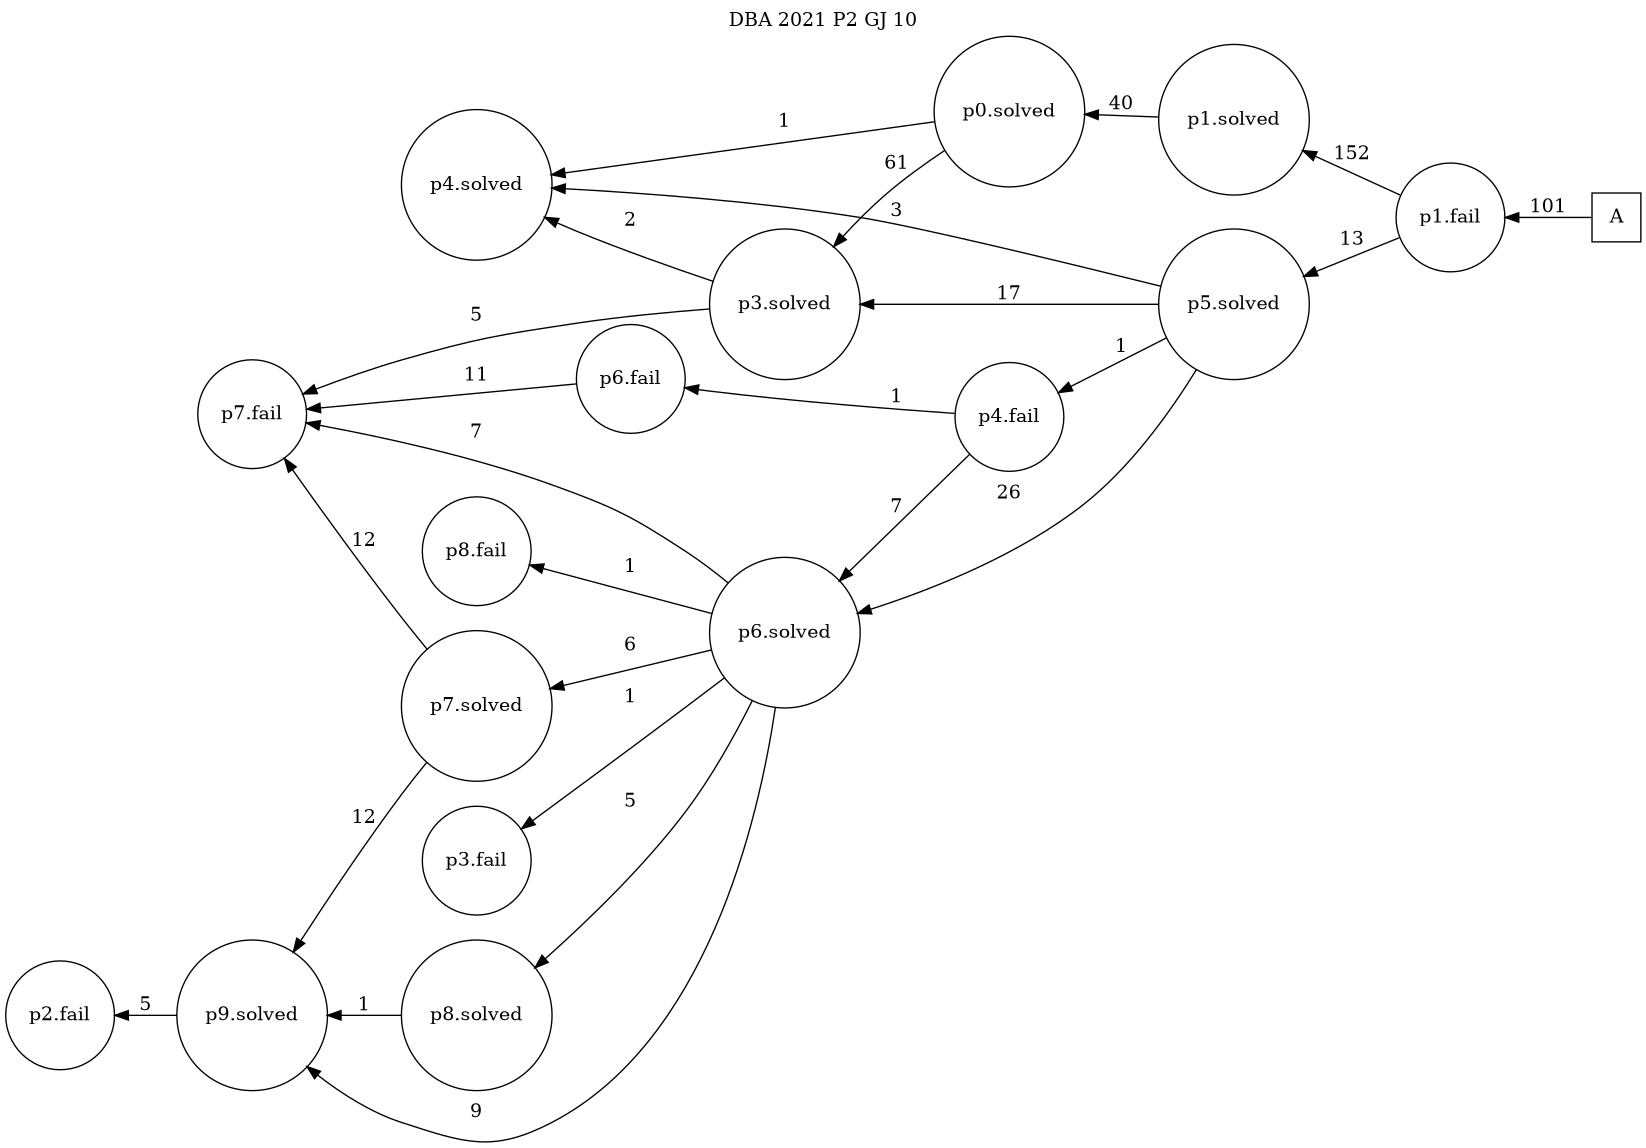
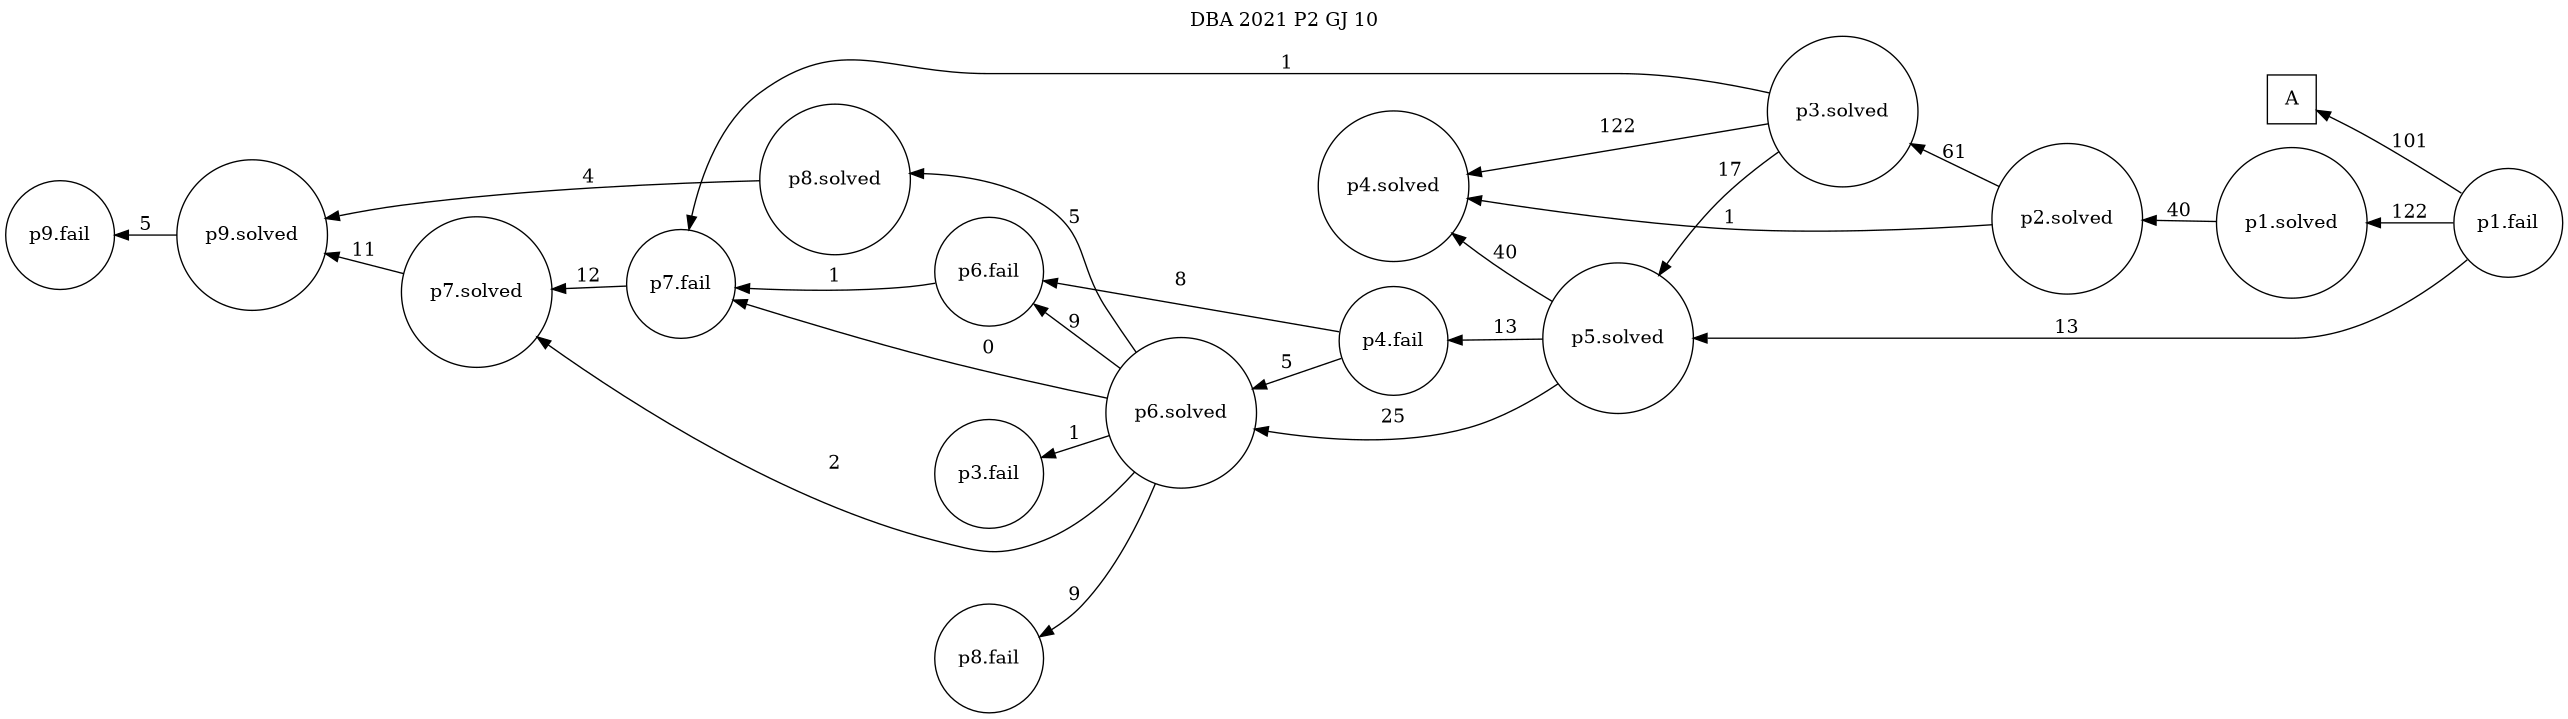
node "p0.solved": label "p0.solved" -> "p2.solved"
edge "p1.fail" -> "p1.solved": label "152" -> "122"
edge "p5.solved" -> "p4.solved": label "3" -> "40"
edge "A" -> "p1.fail": reversed
edge "p3.solved" -> "p4.solved": label "2" -> "122"
edge "p5.solved" -> "p3.solved": reversed
edge "p3.solved" -> "p7.fail": label "5" -> "1"
edge "p5.solved" -> "p4.fail": label "1" -> "13"
edge "p6.fail" -> "p7.fail": label "11" -> "1"
edge "p4.fail" -> "p6.fail": label "1" -> "8"
edge "p6.solved" -> "p7.fail": label "7" -> "0"
edge "p5.solved" -> "p6.solved": label "26" -> "25"
edge "p4.fail" -> "p6.solved": label "7" -> "5"
edge "p7.solved" -> "p7.fail": reversed
edge "p6.solved" -> "p8.fail": label "1" -> "9"
edge "p6.solved" -> "p7.solved": label "6" -> "2"
edge "p7.solved" -> "p9.solved": label "12" -> "11"
edge "p8.solved" -> "p9.solved": label "1" -> "4"
node "p2.fail": label "p2.fail" -> "p9.fail"
edge "p6.solved" -> "p9.solved": now "p6.solved" -> "p6.fail"
